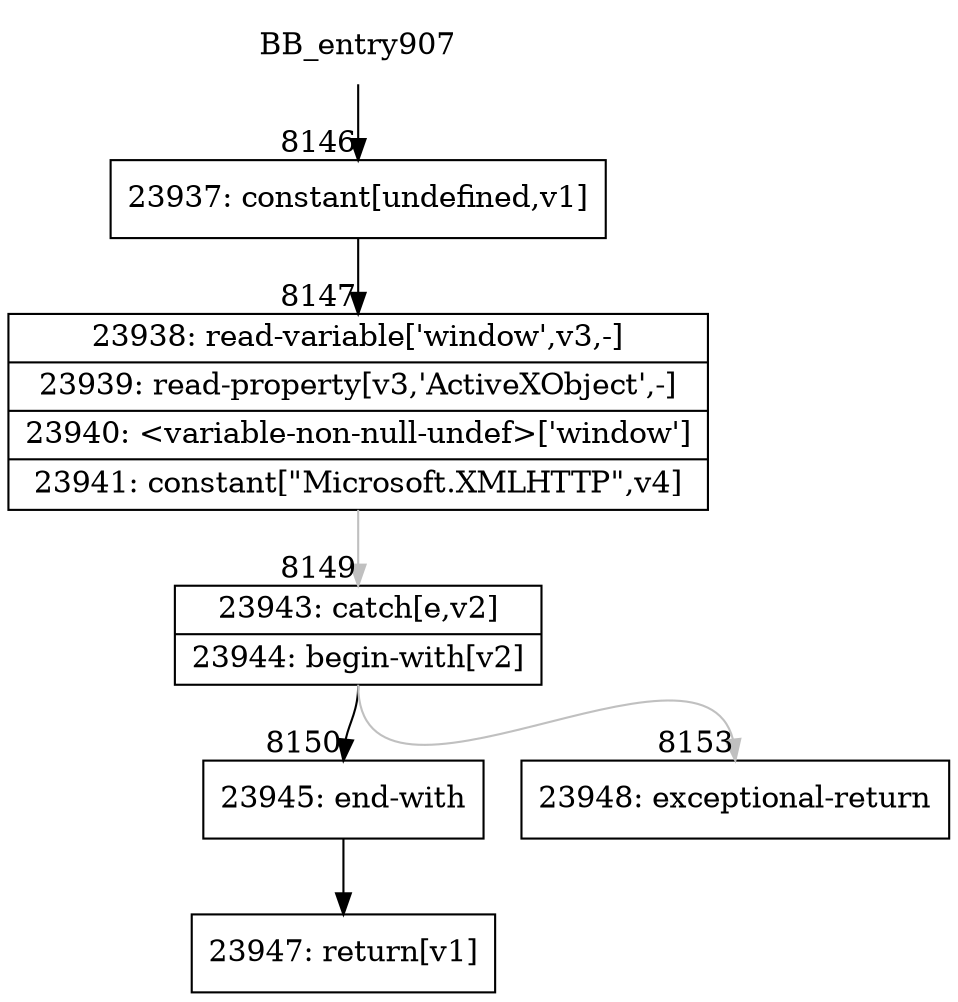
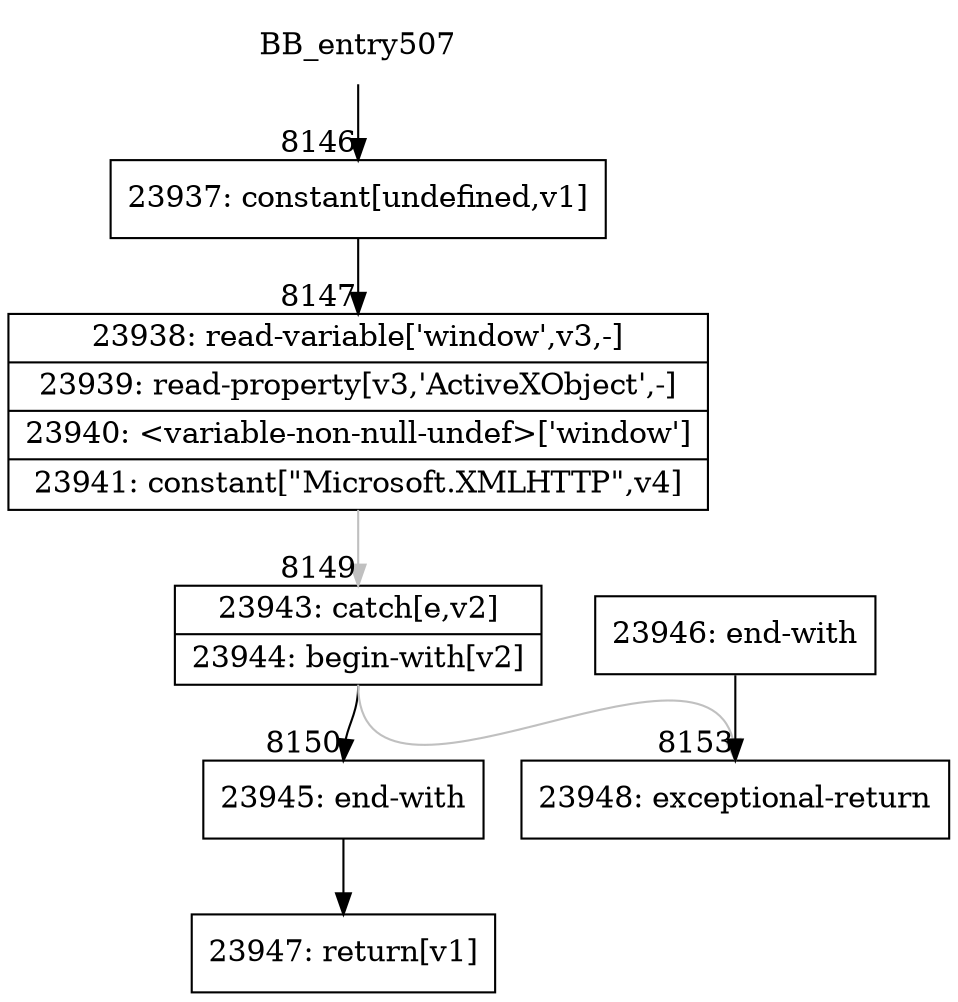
node "BB_entry907": label "BB_entry907" -> "BB_entry507"
node "23946: end-with": added
